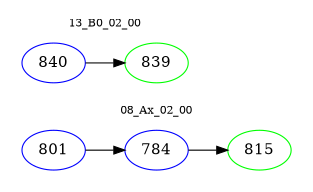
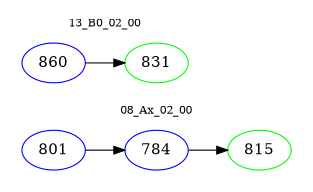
node "840": label "840" -> "860"
node "839": label "839" -> "831"
